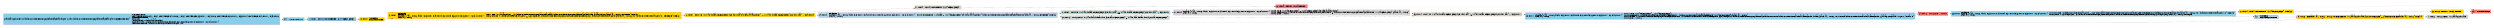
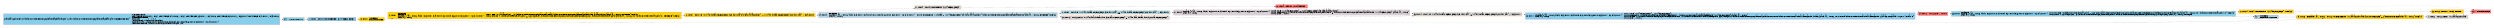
node "43: ?": text "EXC_VIRTUAL_SPLITTER" -> "EXC_BOTTOM_SPLITTER"
